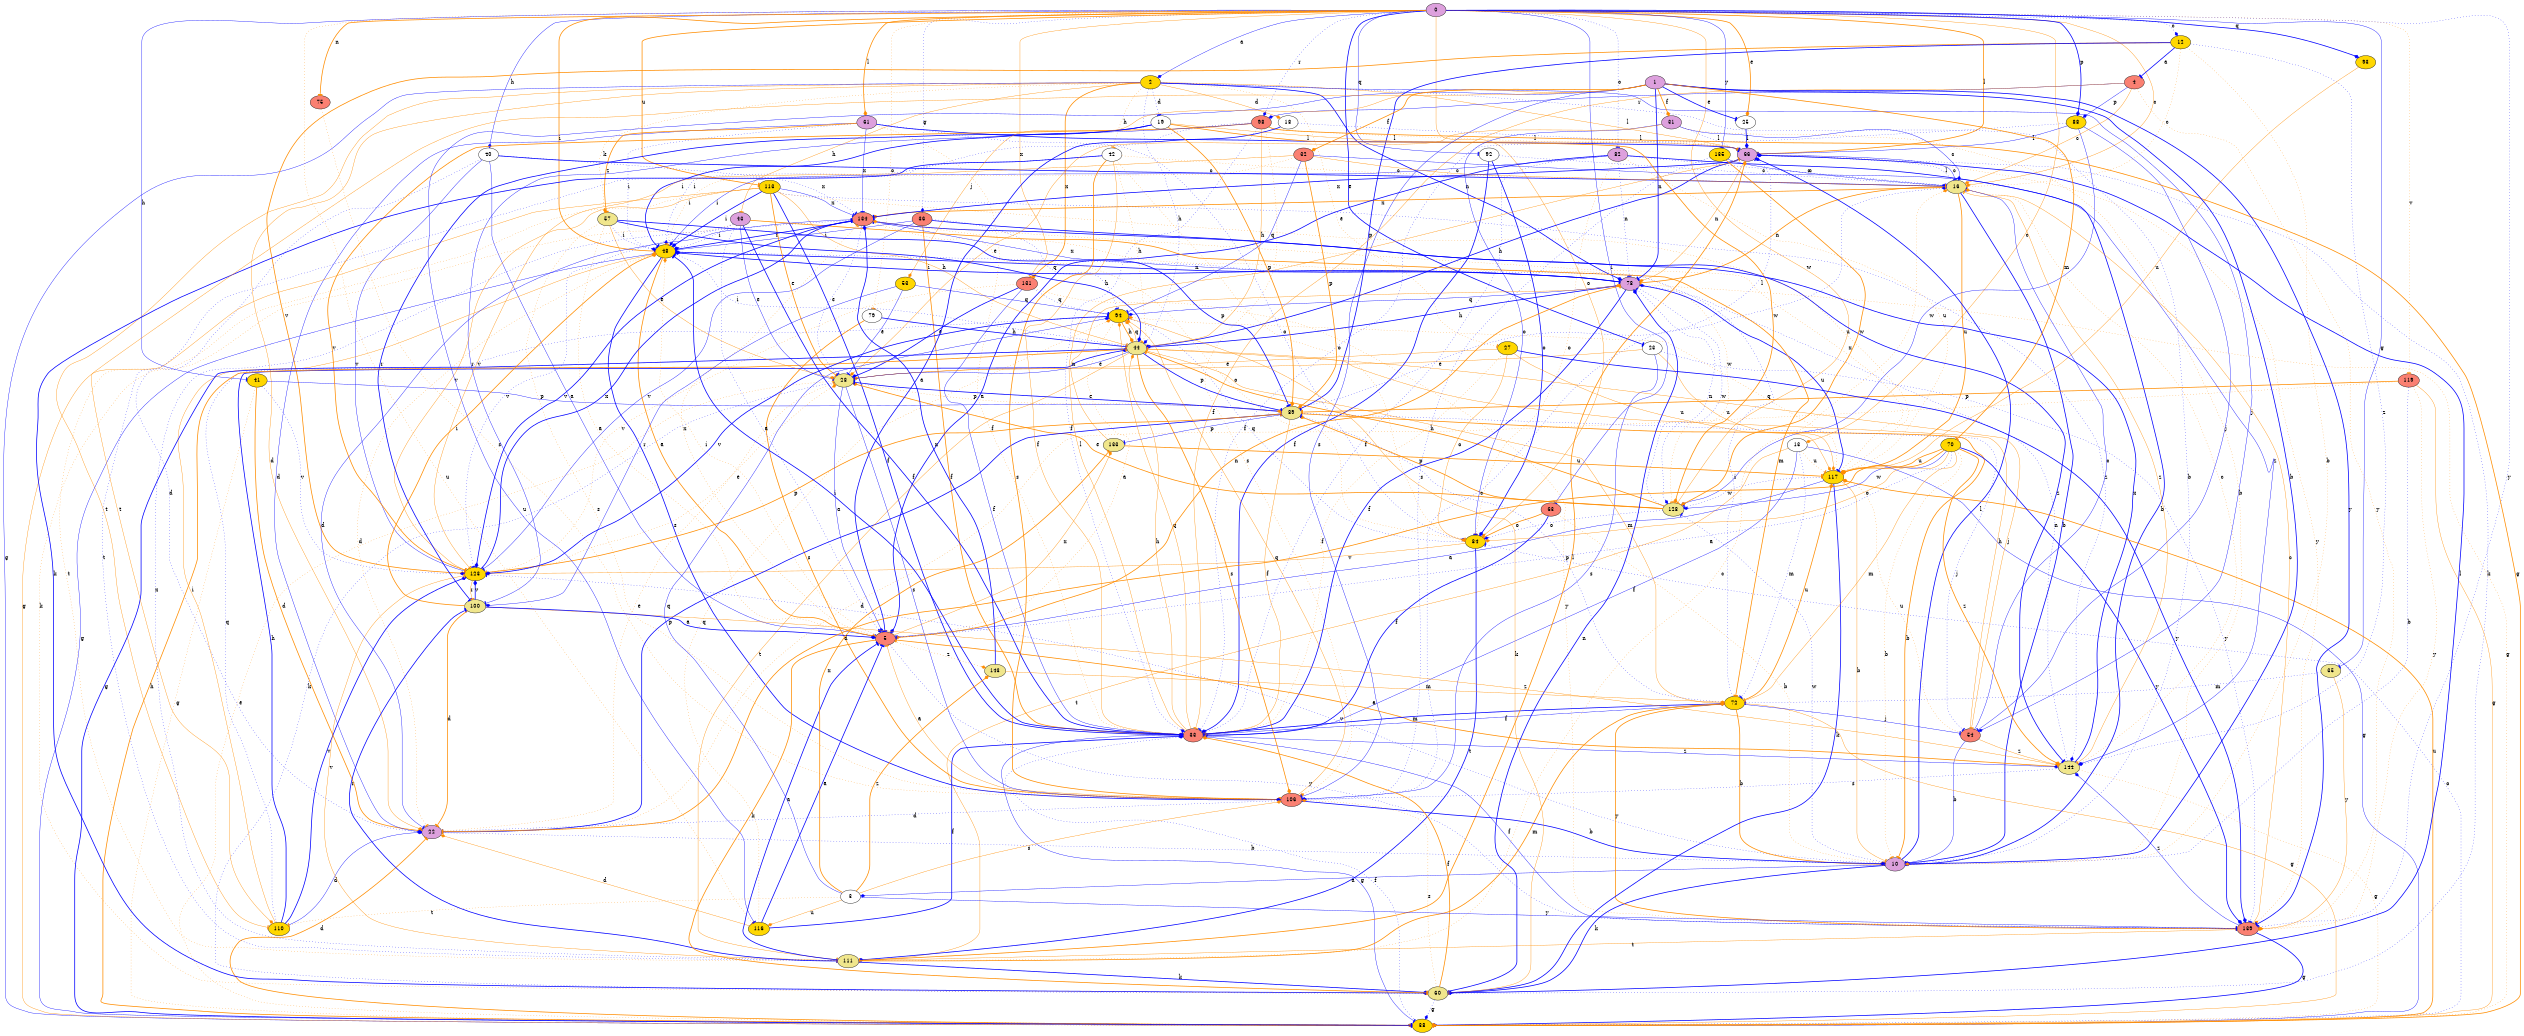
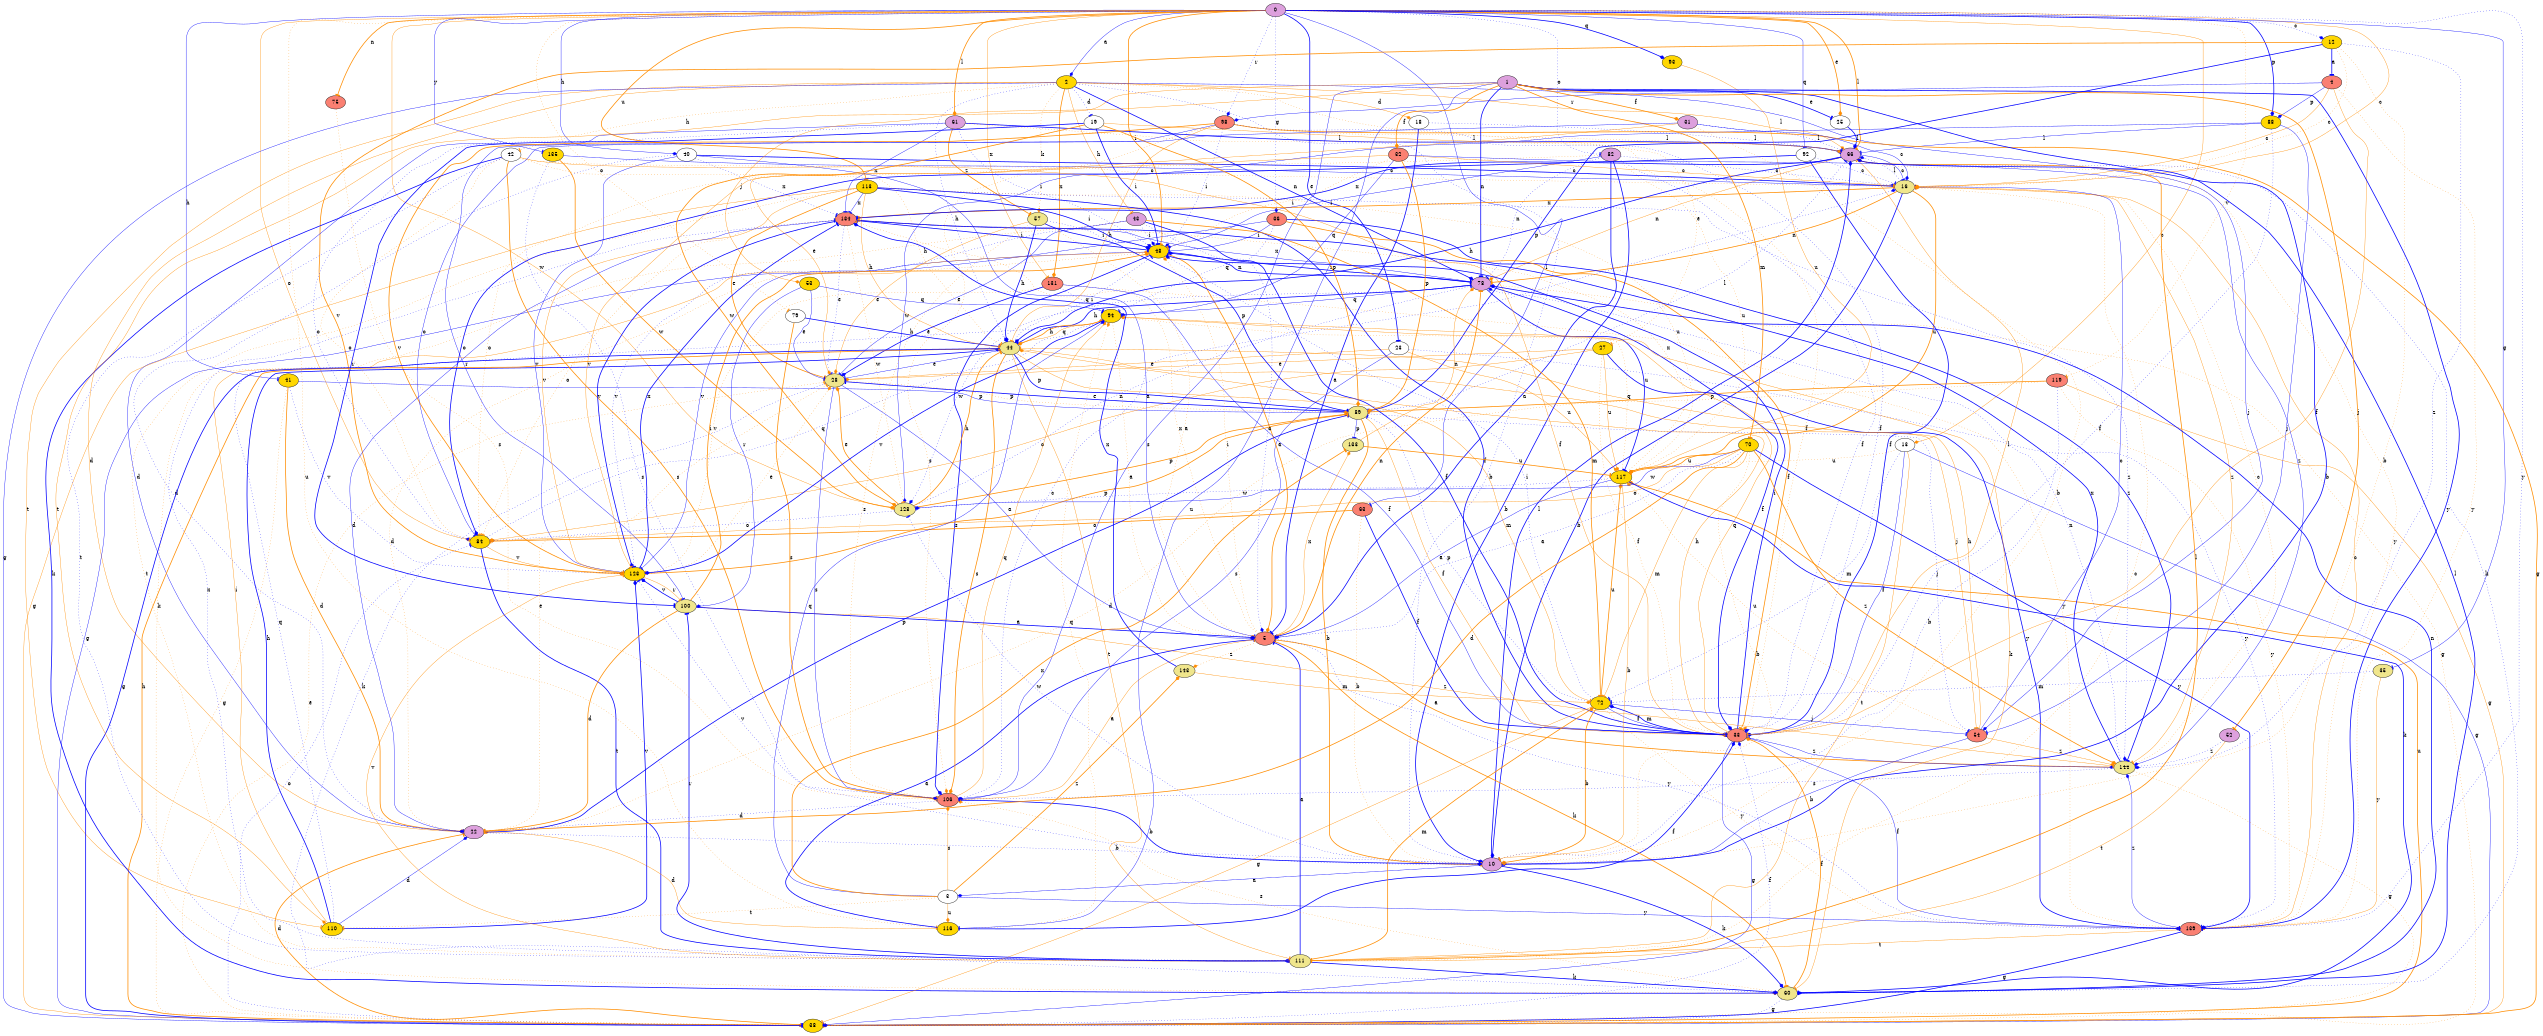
node "52": added
edge "72" -> "139": style bold -> dotted
